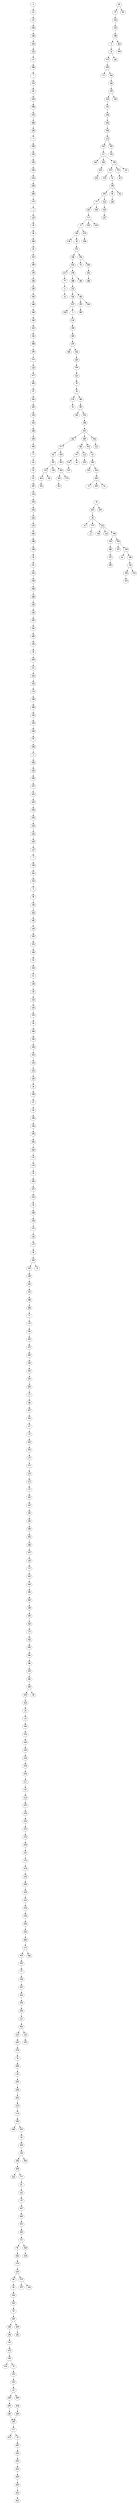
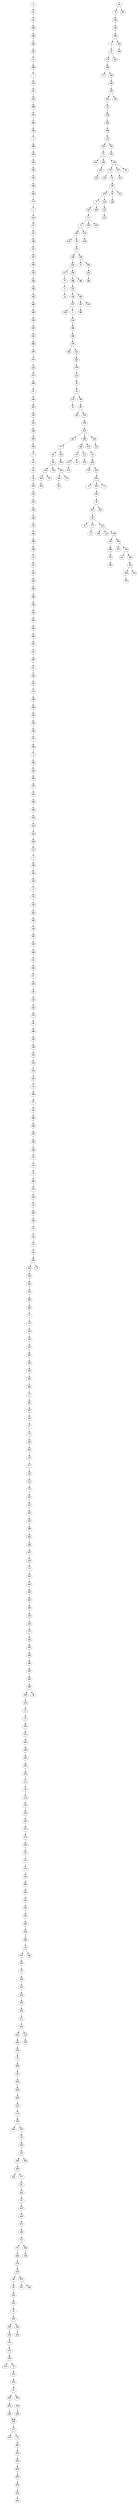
node "159": added
